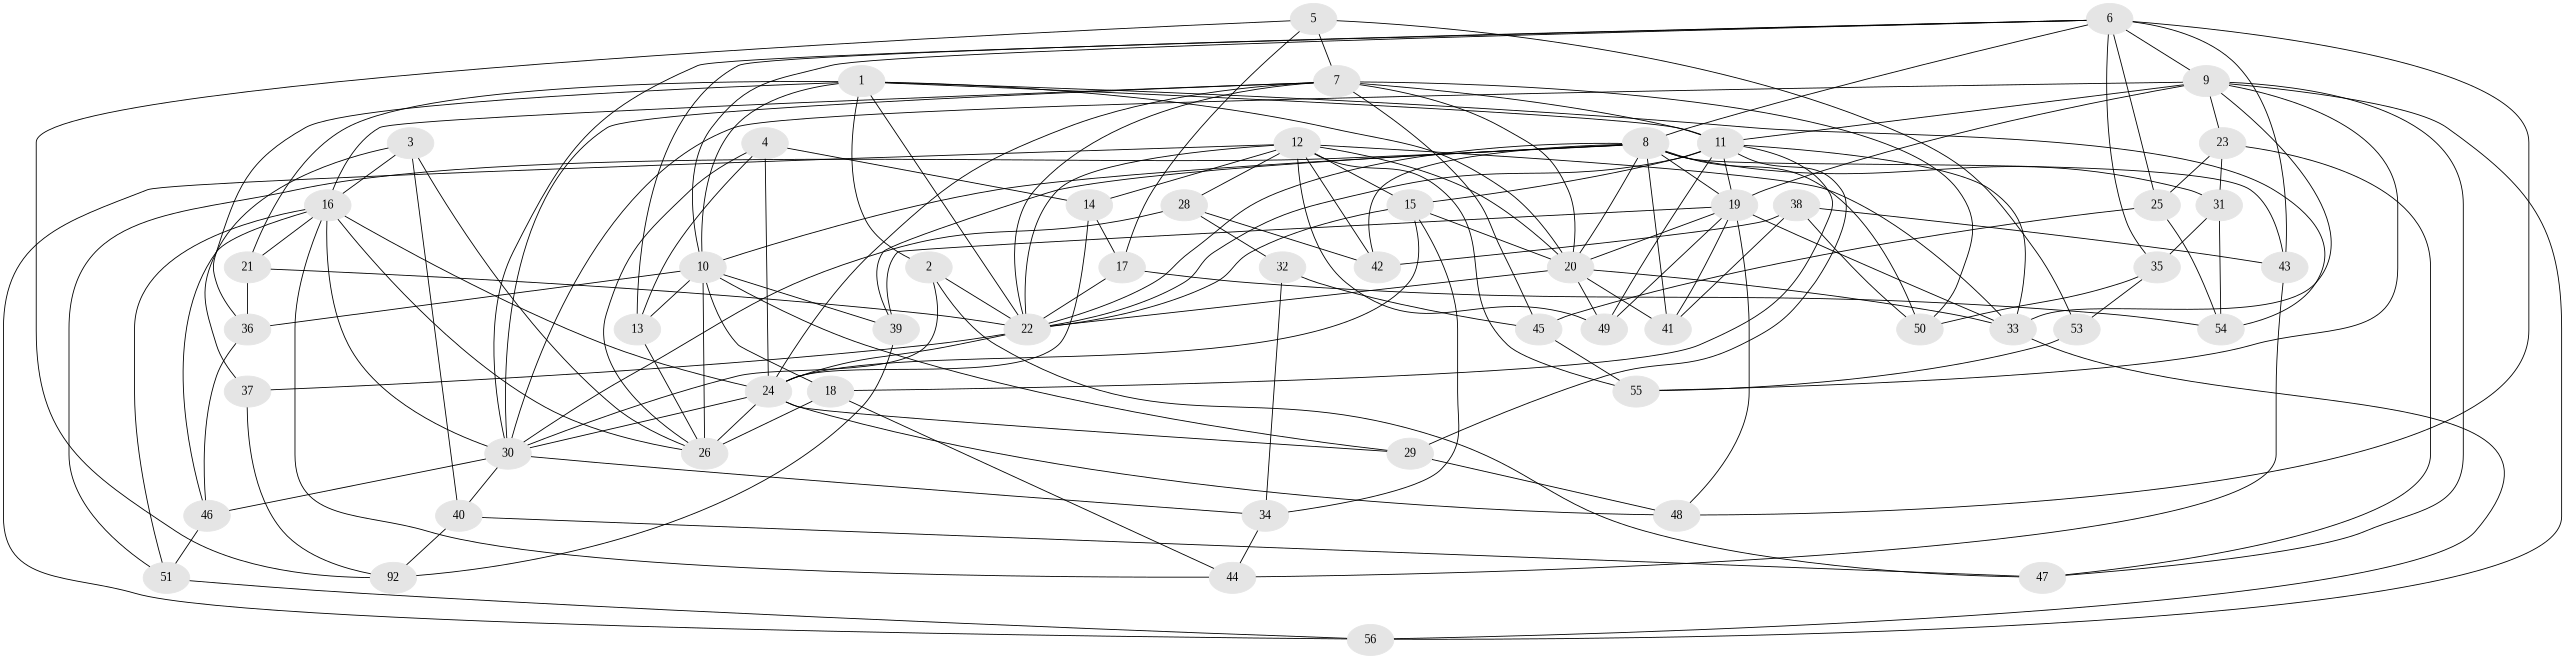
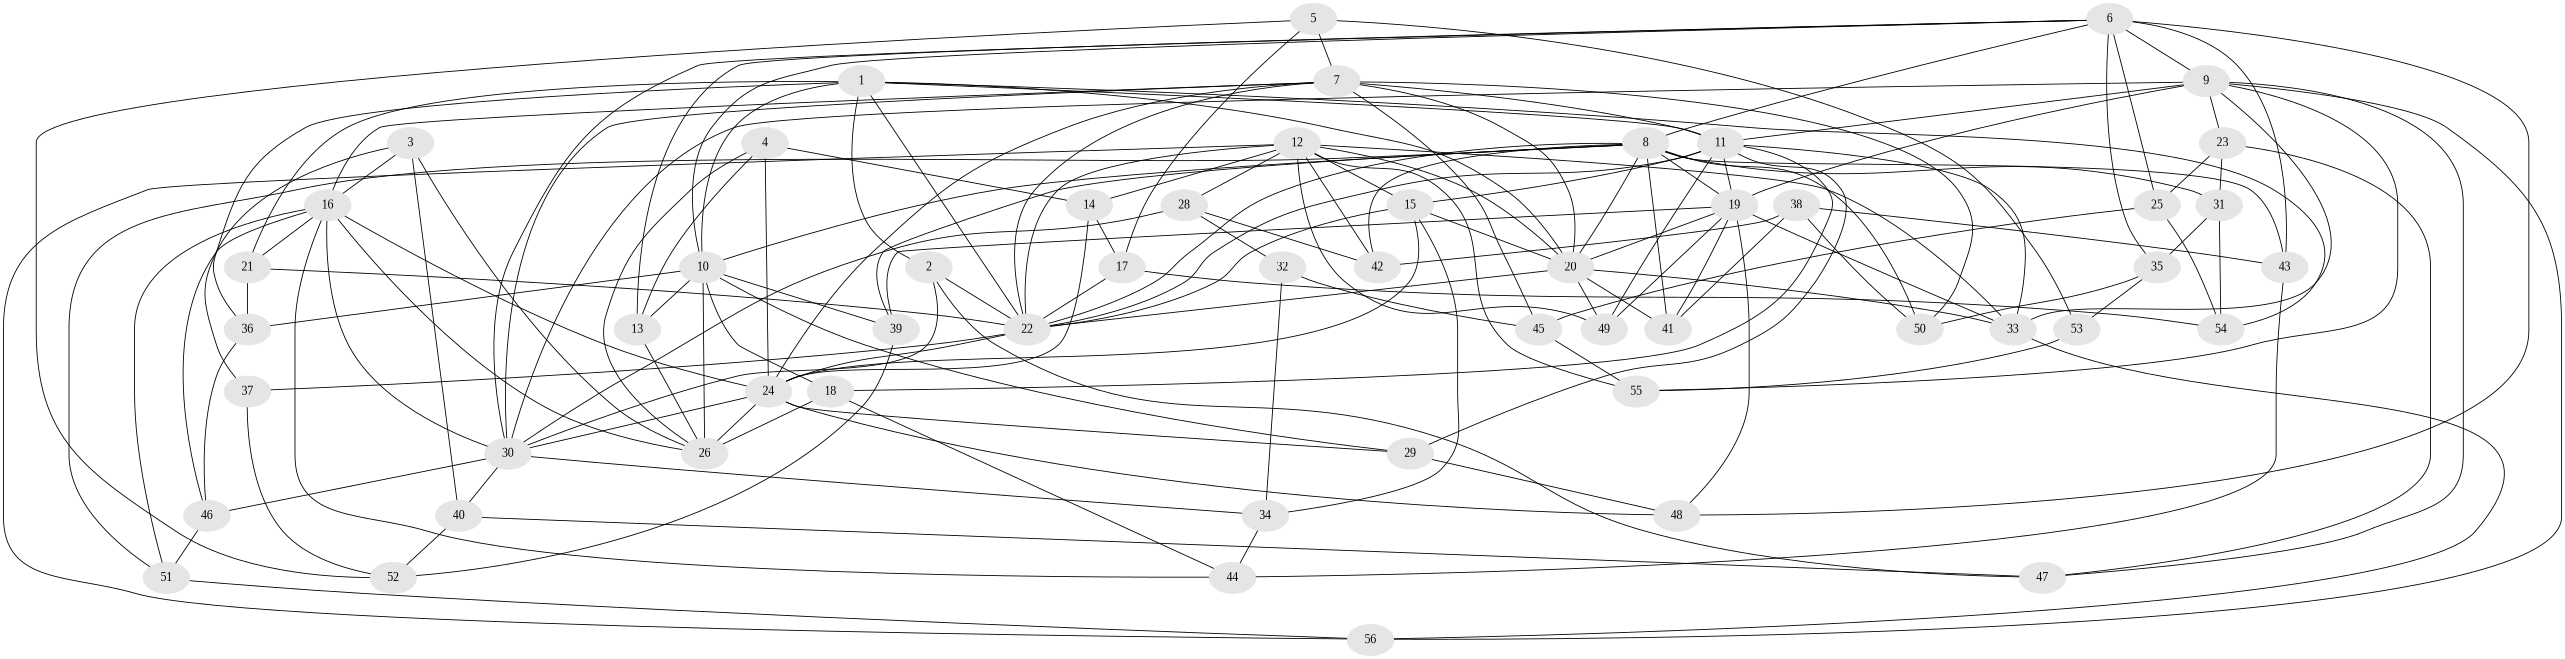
node "92": label "92" -> "52"
